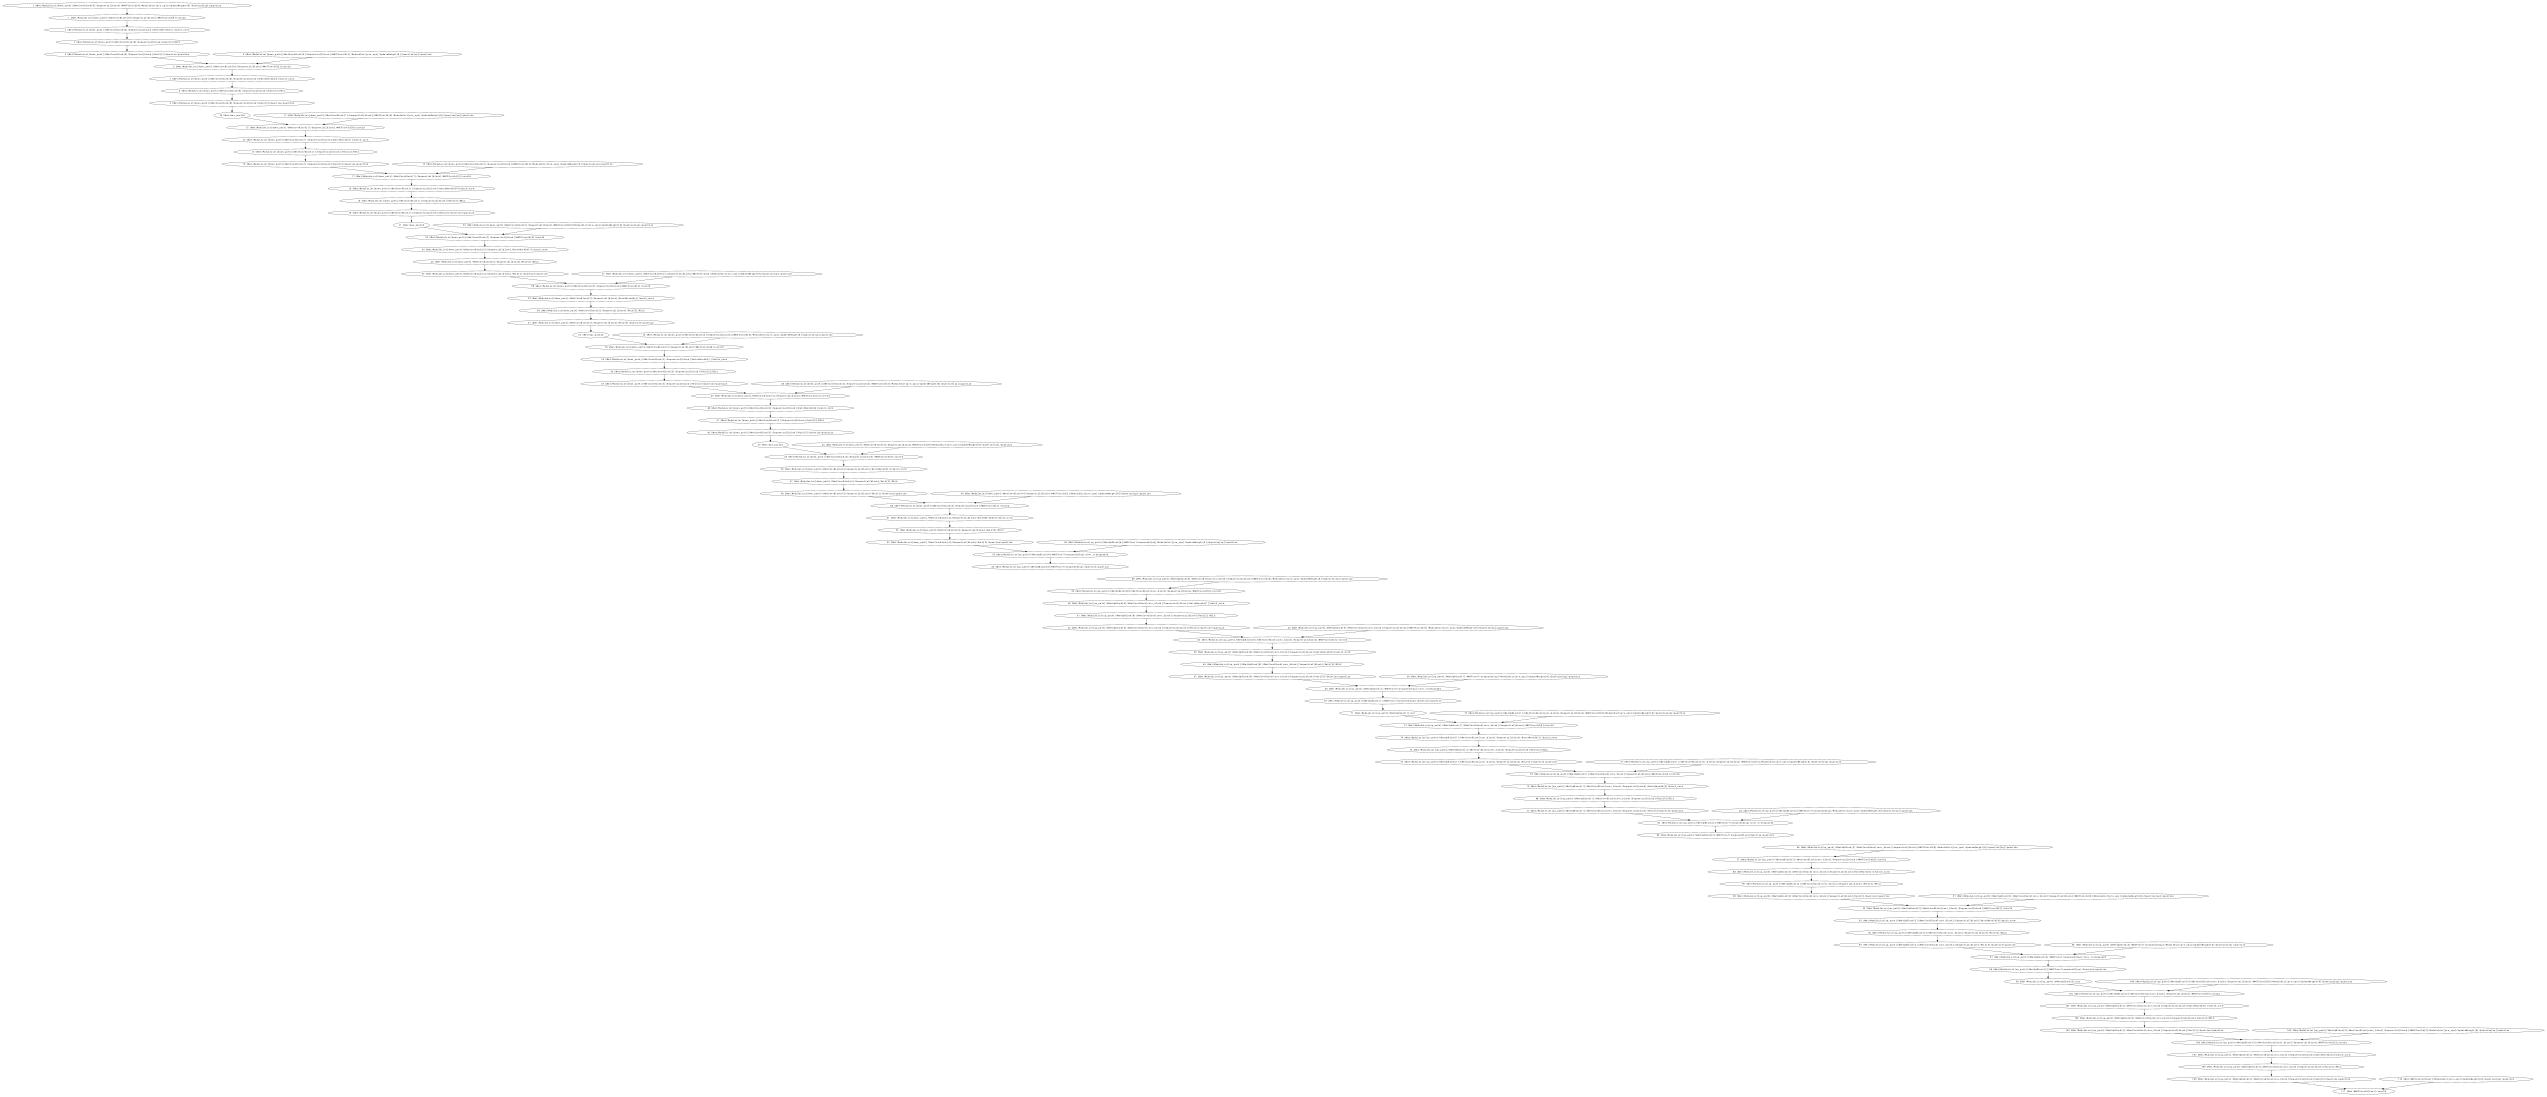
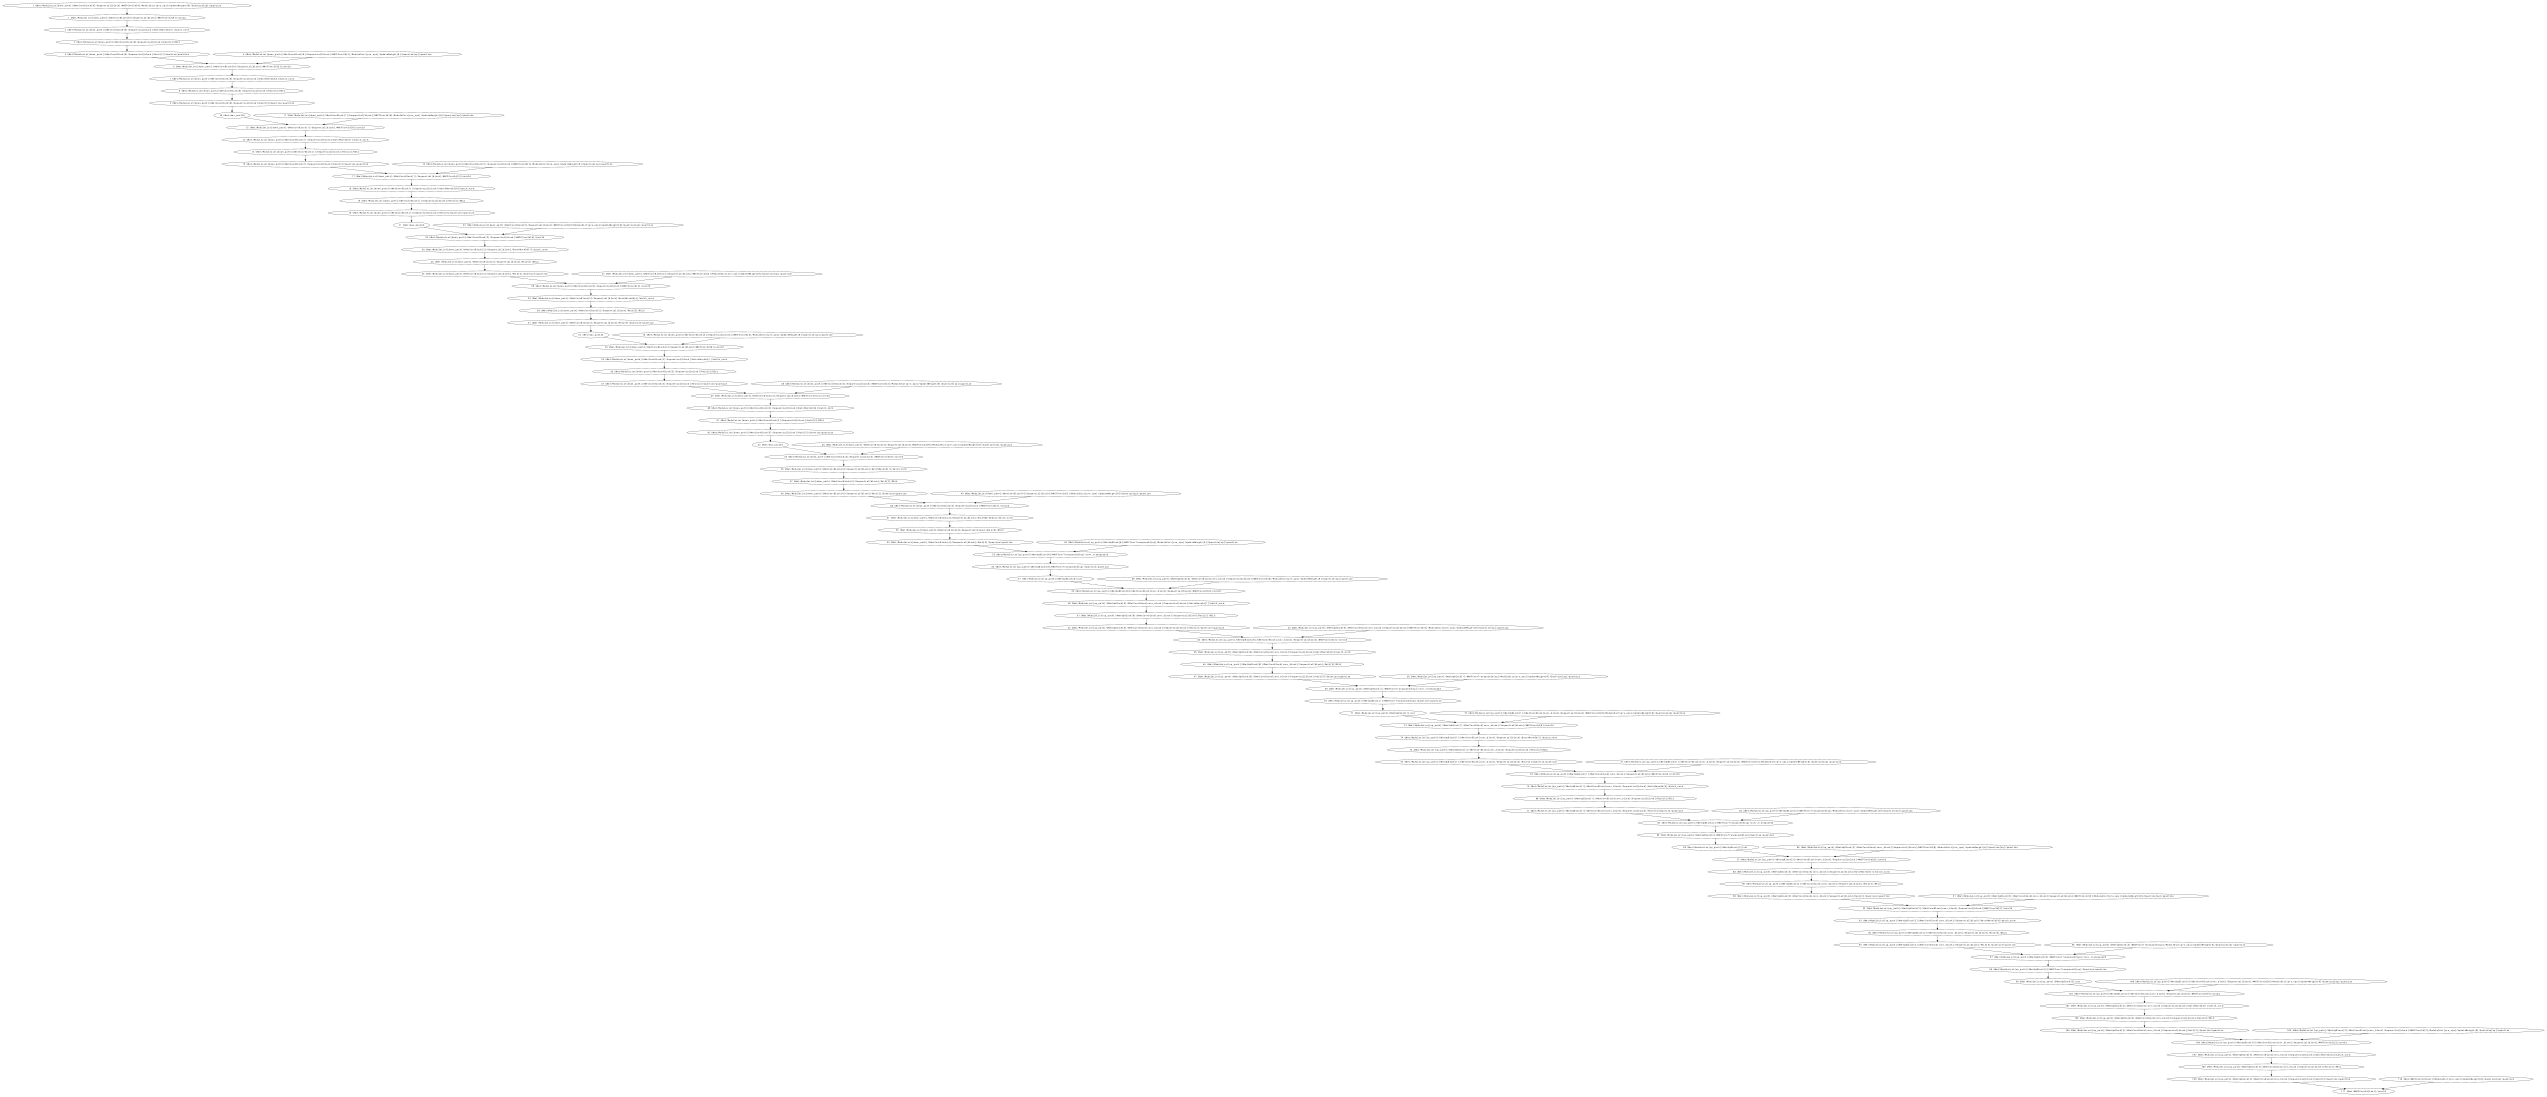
node "57 UNet/ModuleList[up_path]/UNetUpBlock[0]/cat": added
node "85 UNet/ModuleList[up_path]/UNetUpBlock[2]/cat": added
